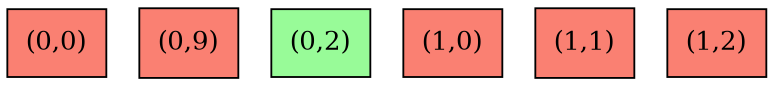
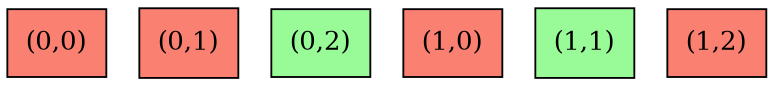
node "(0,9)": label "(0,9)" -> "(0,1)"
node "(1,1)": fillcolor salmon -> palegreen
